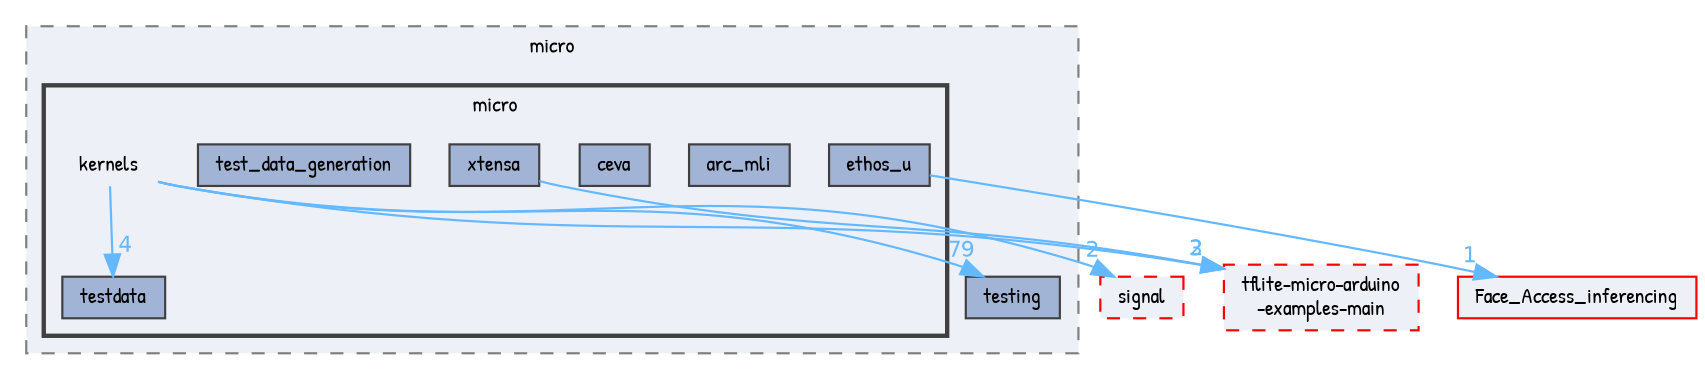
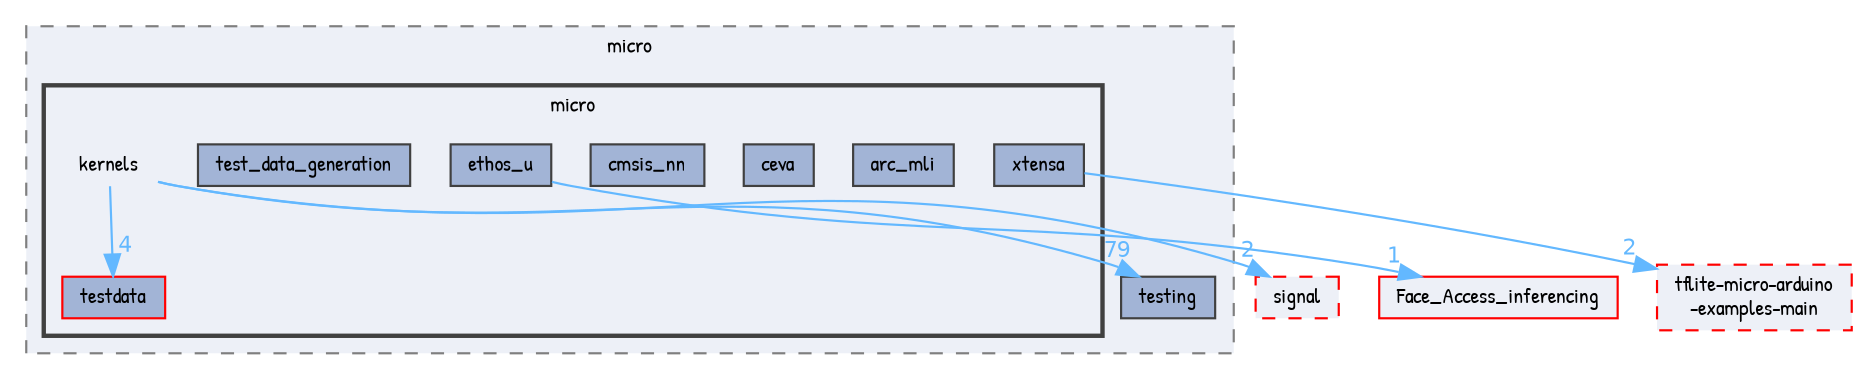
node "cmsis_nn": added
edge "kernels" -> "tflite-micro-arduino -examples-main": removed
node "testdata": color grey25 -> red
